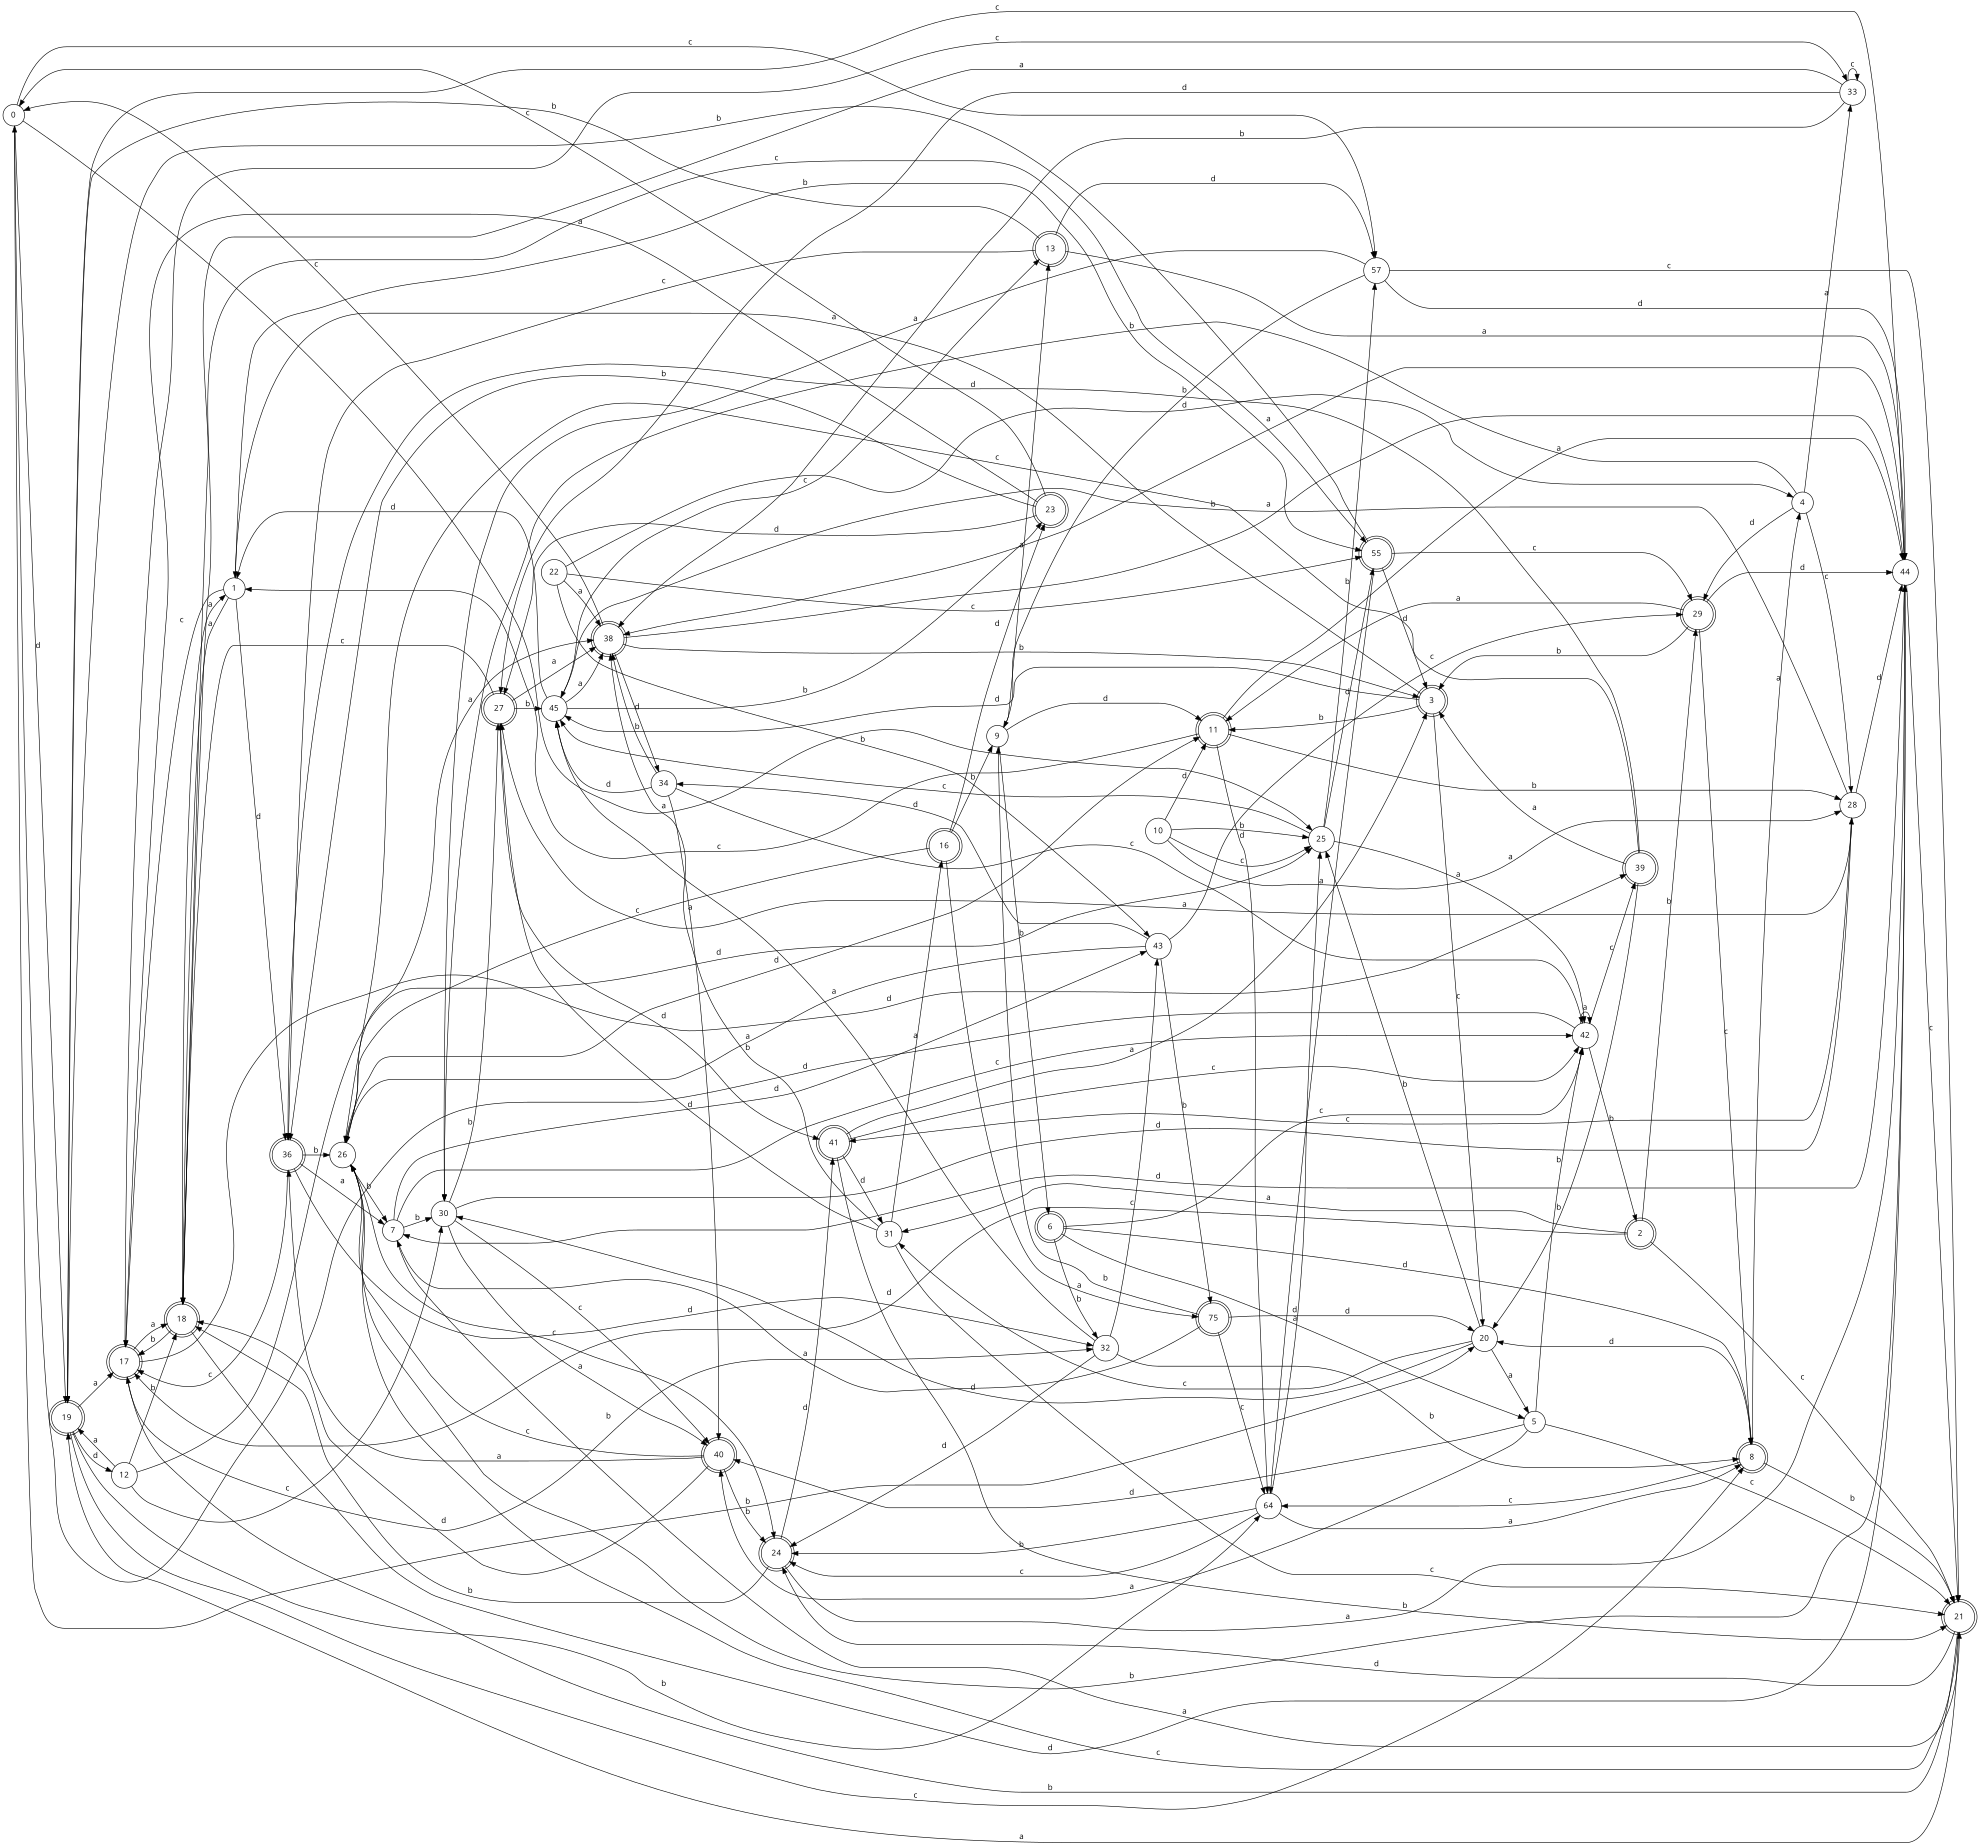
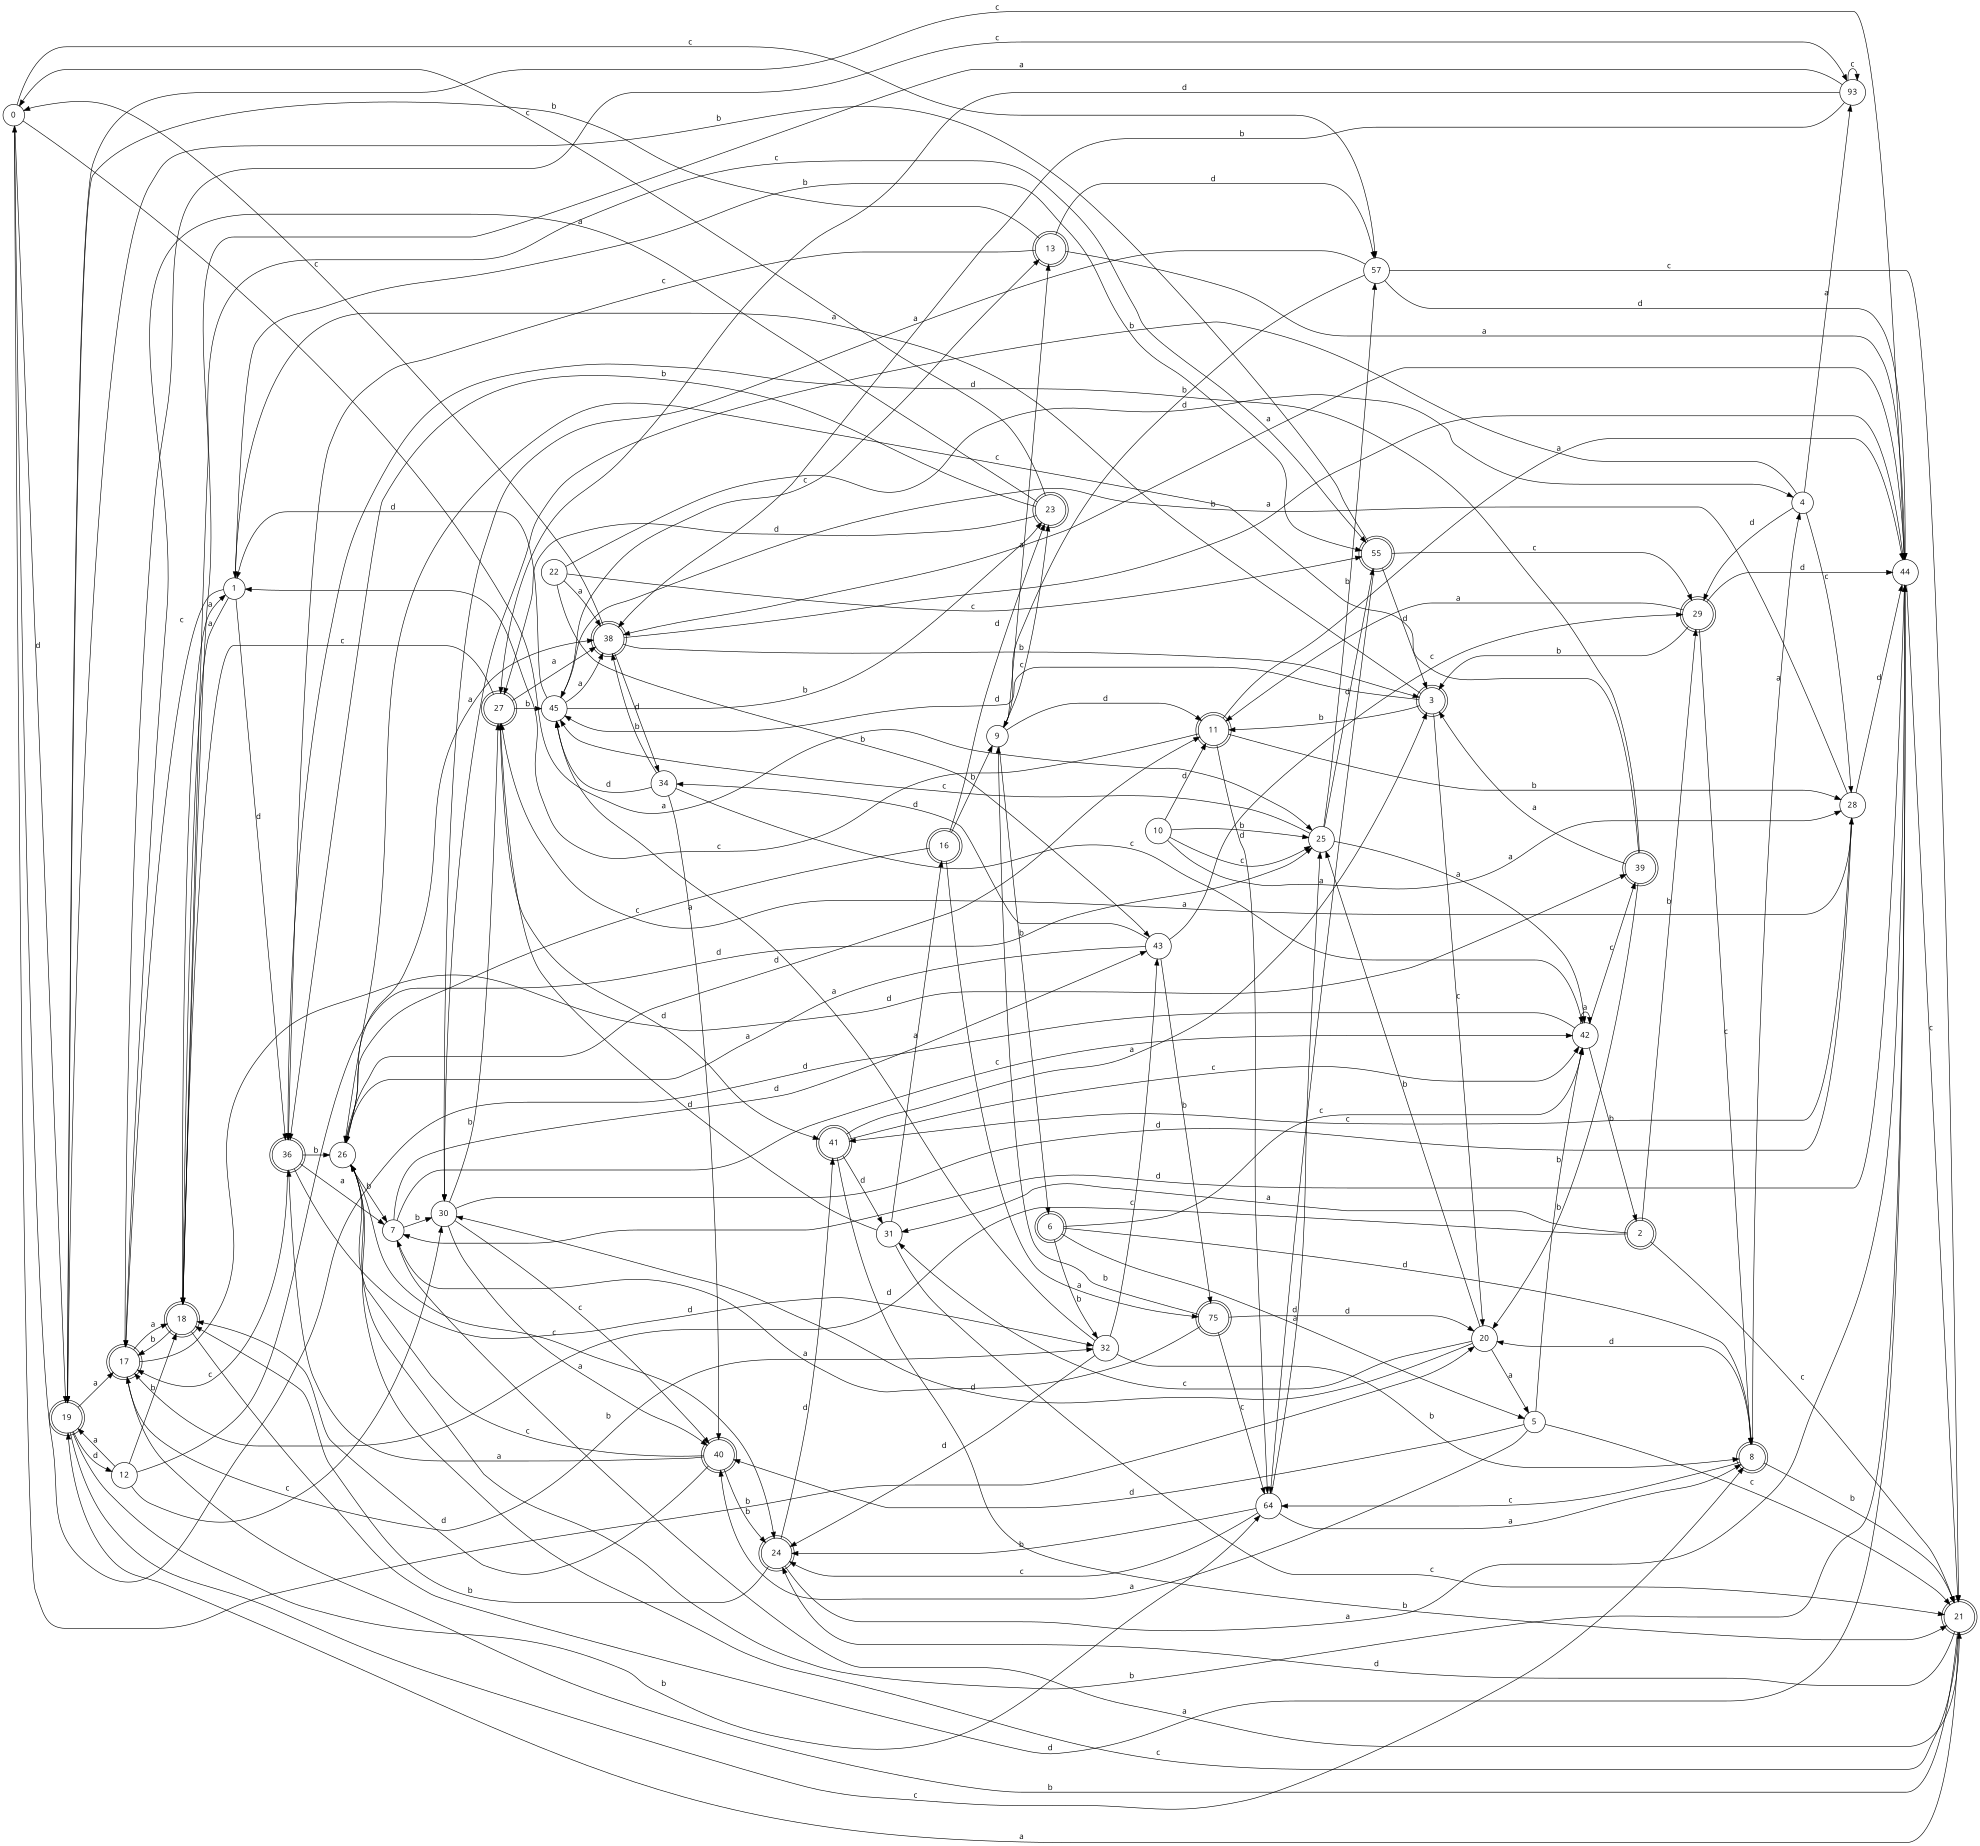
node "33": label "33" -> "93"
edge "9" -> "23": added, label "c"
edge "31" -> "38": removed, label "b"
